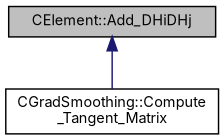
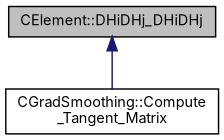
node "CElement::Add_DHiDHj": label "CElement::Add_DHiDHj" -> "CElement::DHiDHj_DHiDHj"
